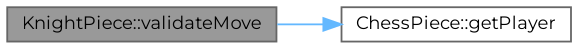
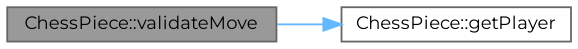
node "KnightPiece::validateMove": label "KnightPiece::validateMove" -> "ChessPiece::validateMove"
